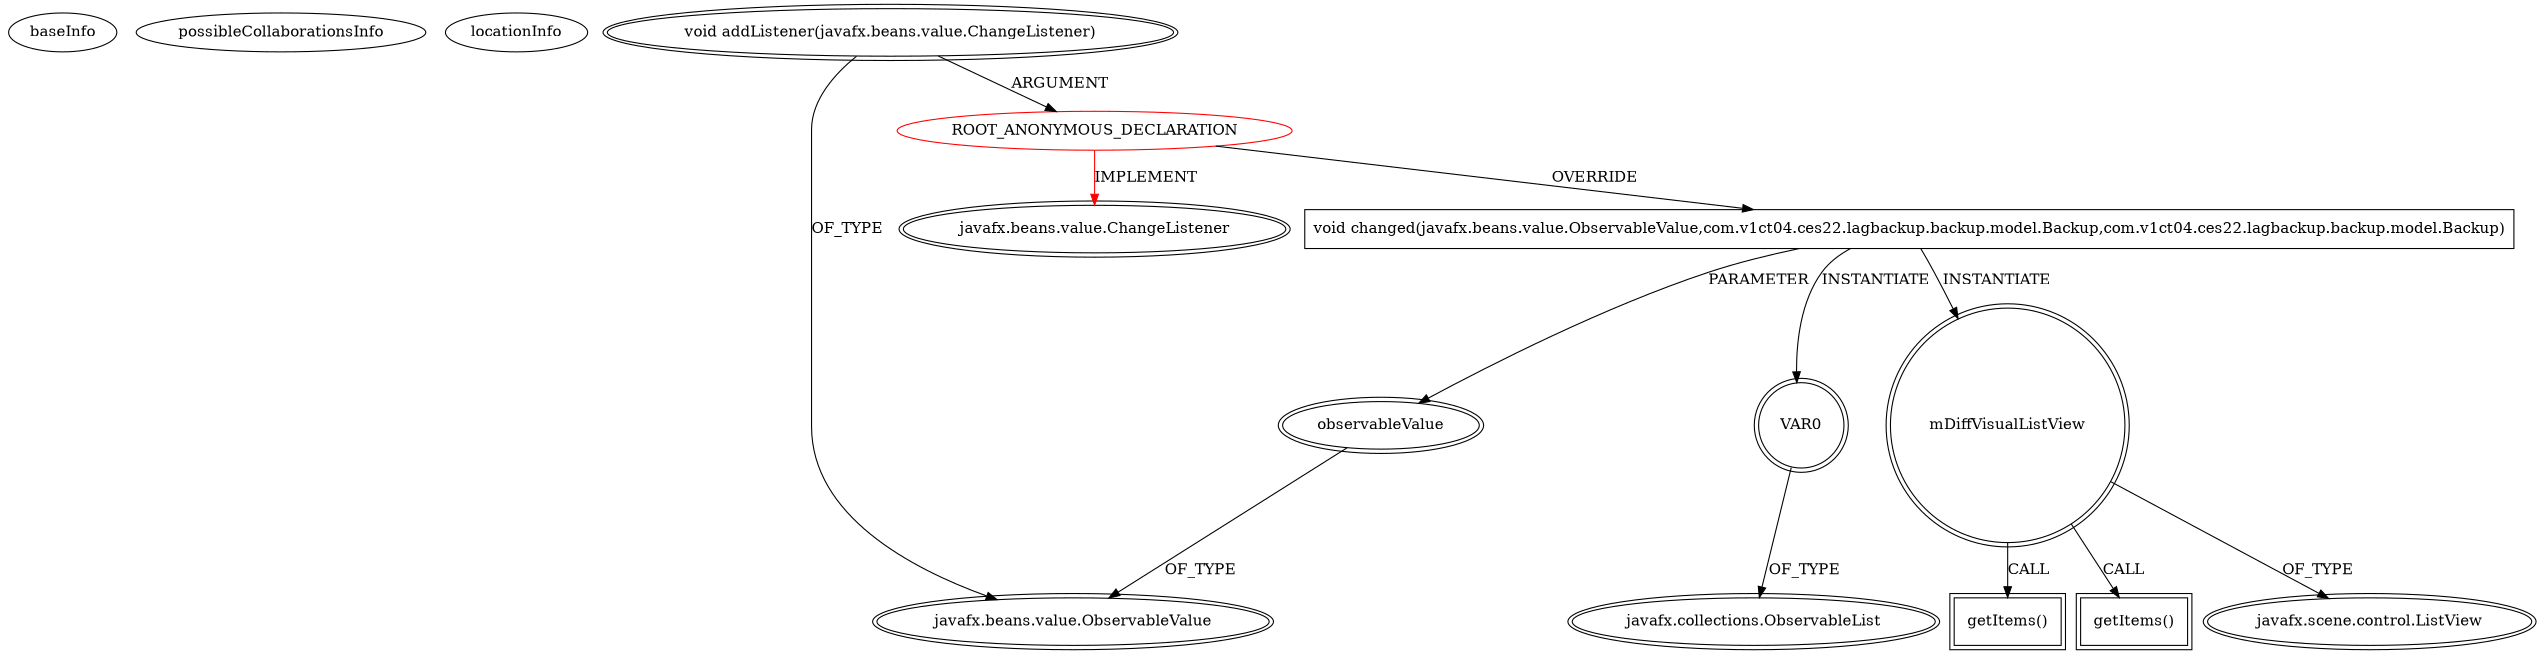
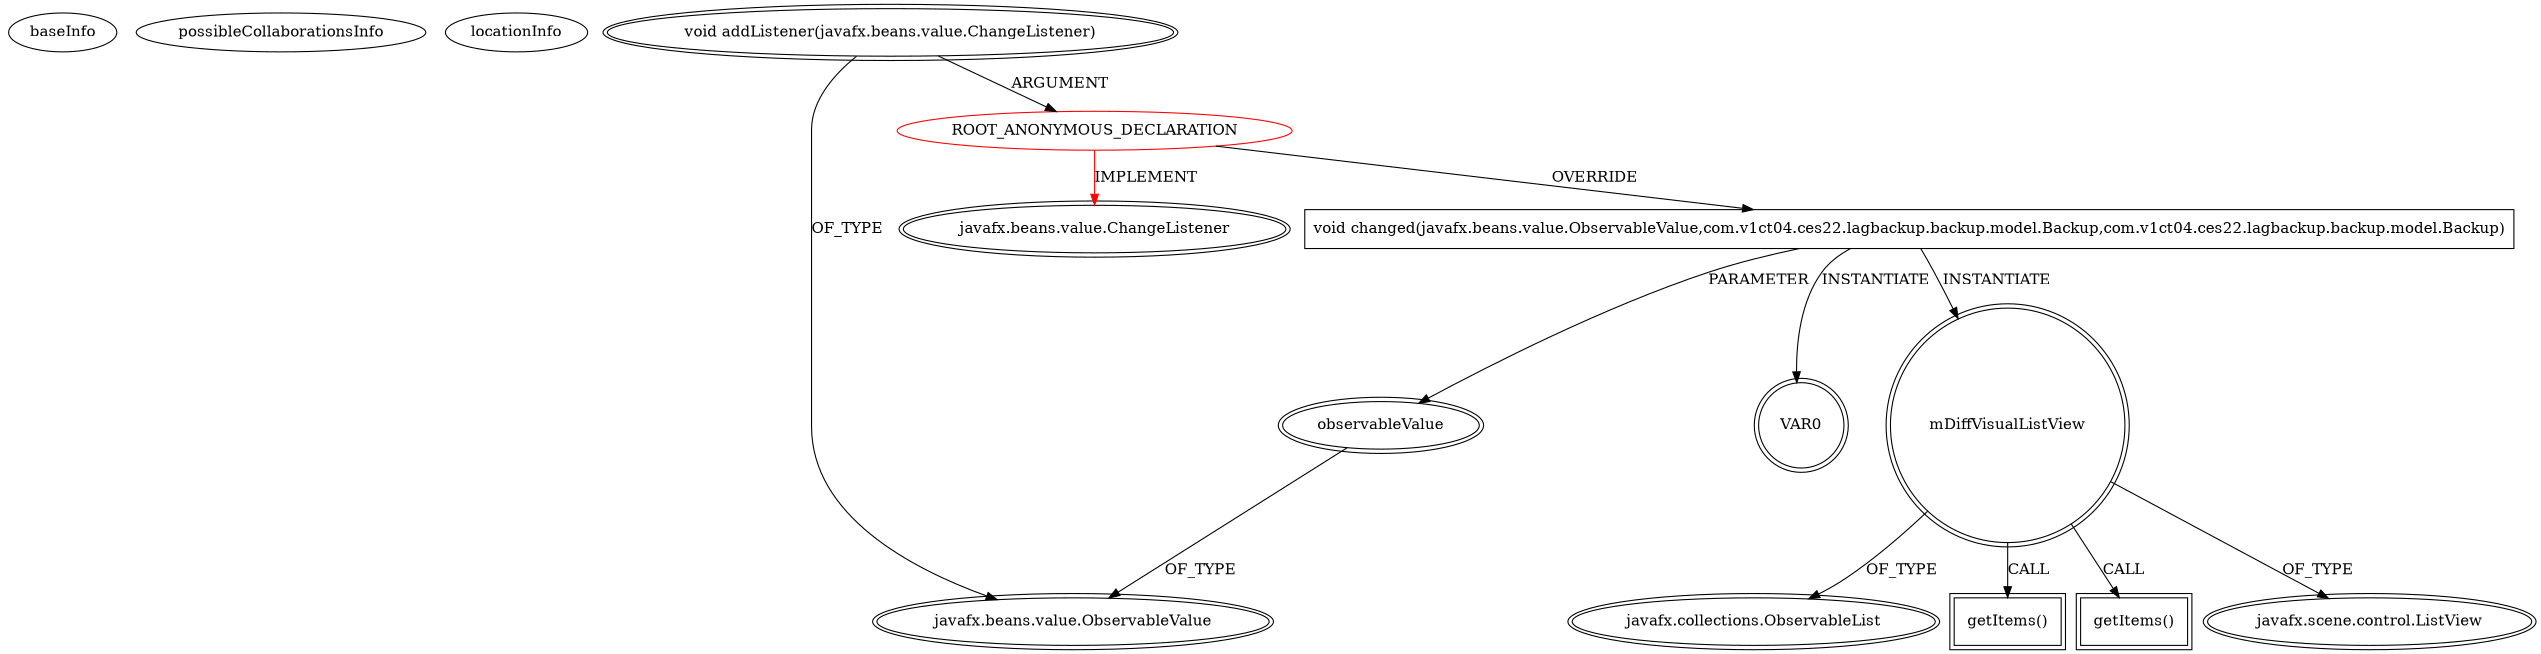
edge "VAR0" -> "javafx.collections.ObservableList": now "mDiffVisualListView" -> "javafx.collections.ObservableList"
